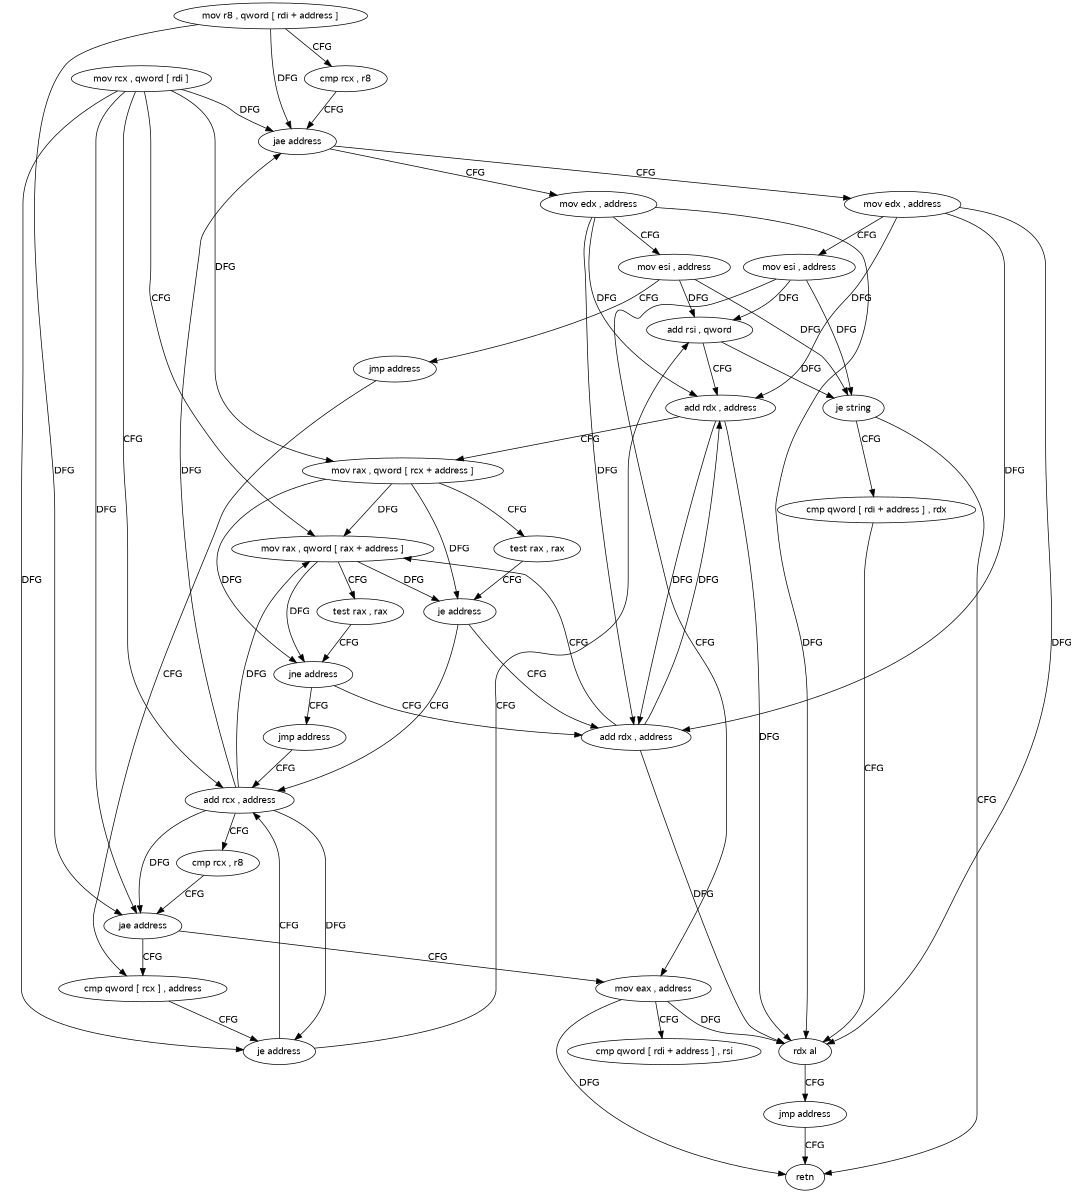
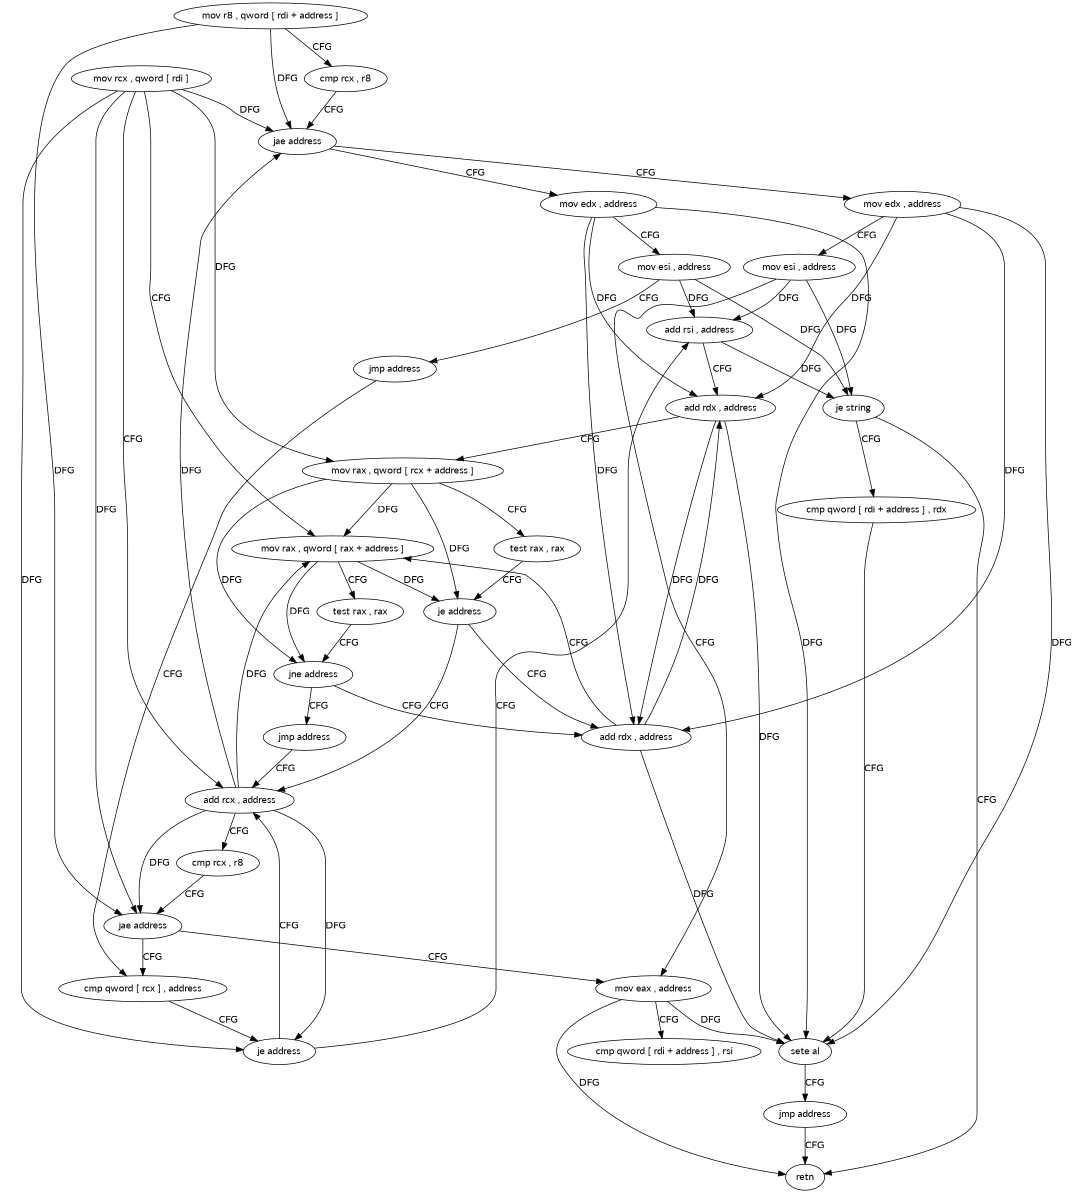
node "add rsi , qword": label "add rsi , qword" -> "add rsi , address"
node "rdx al": label "rdx al" -> "sete al"
